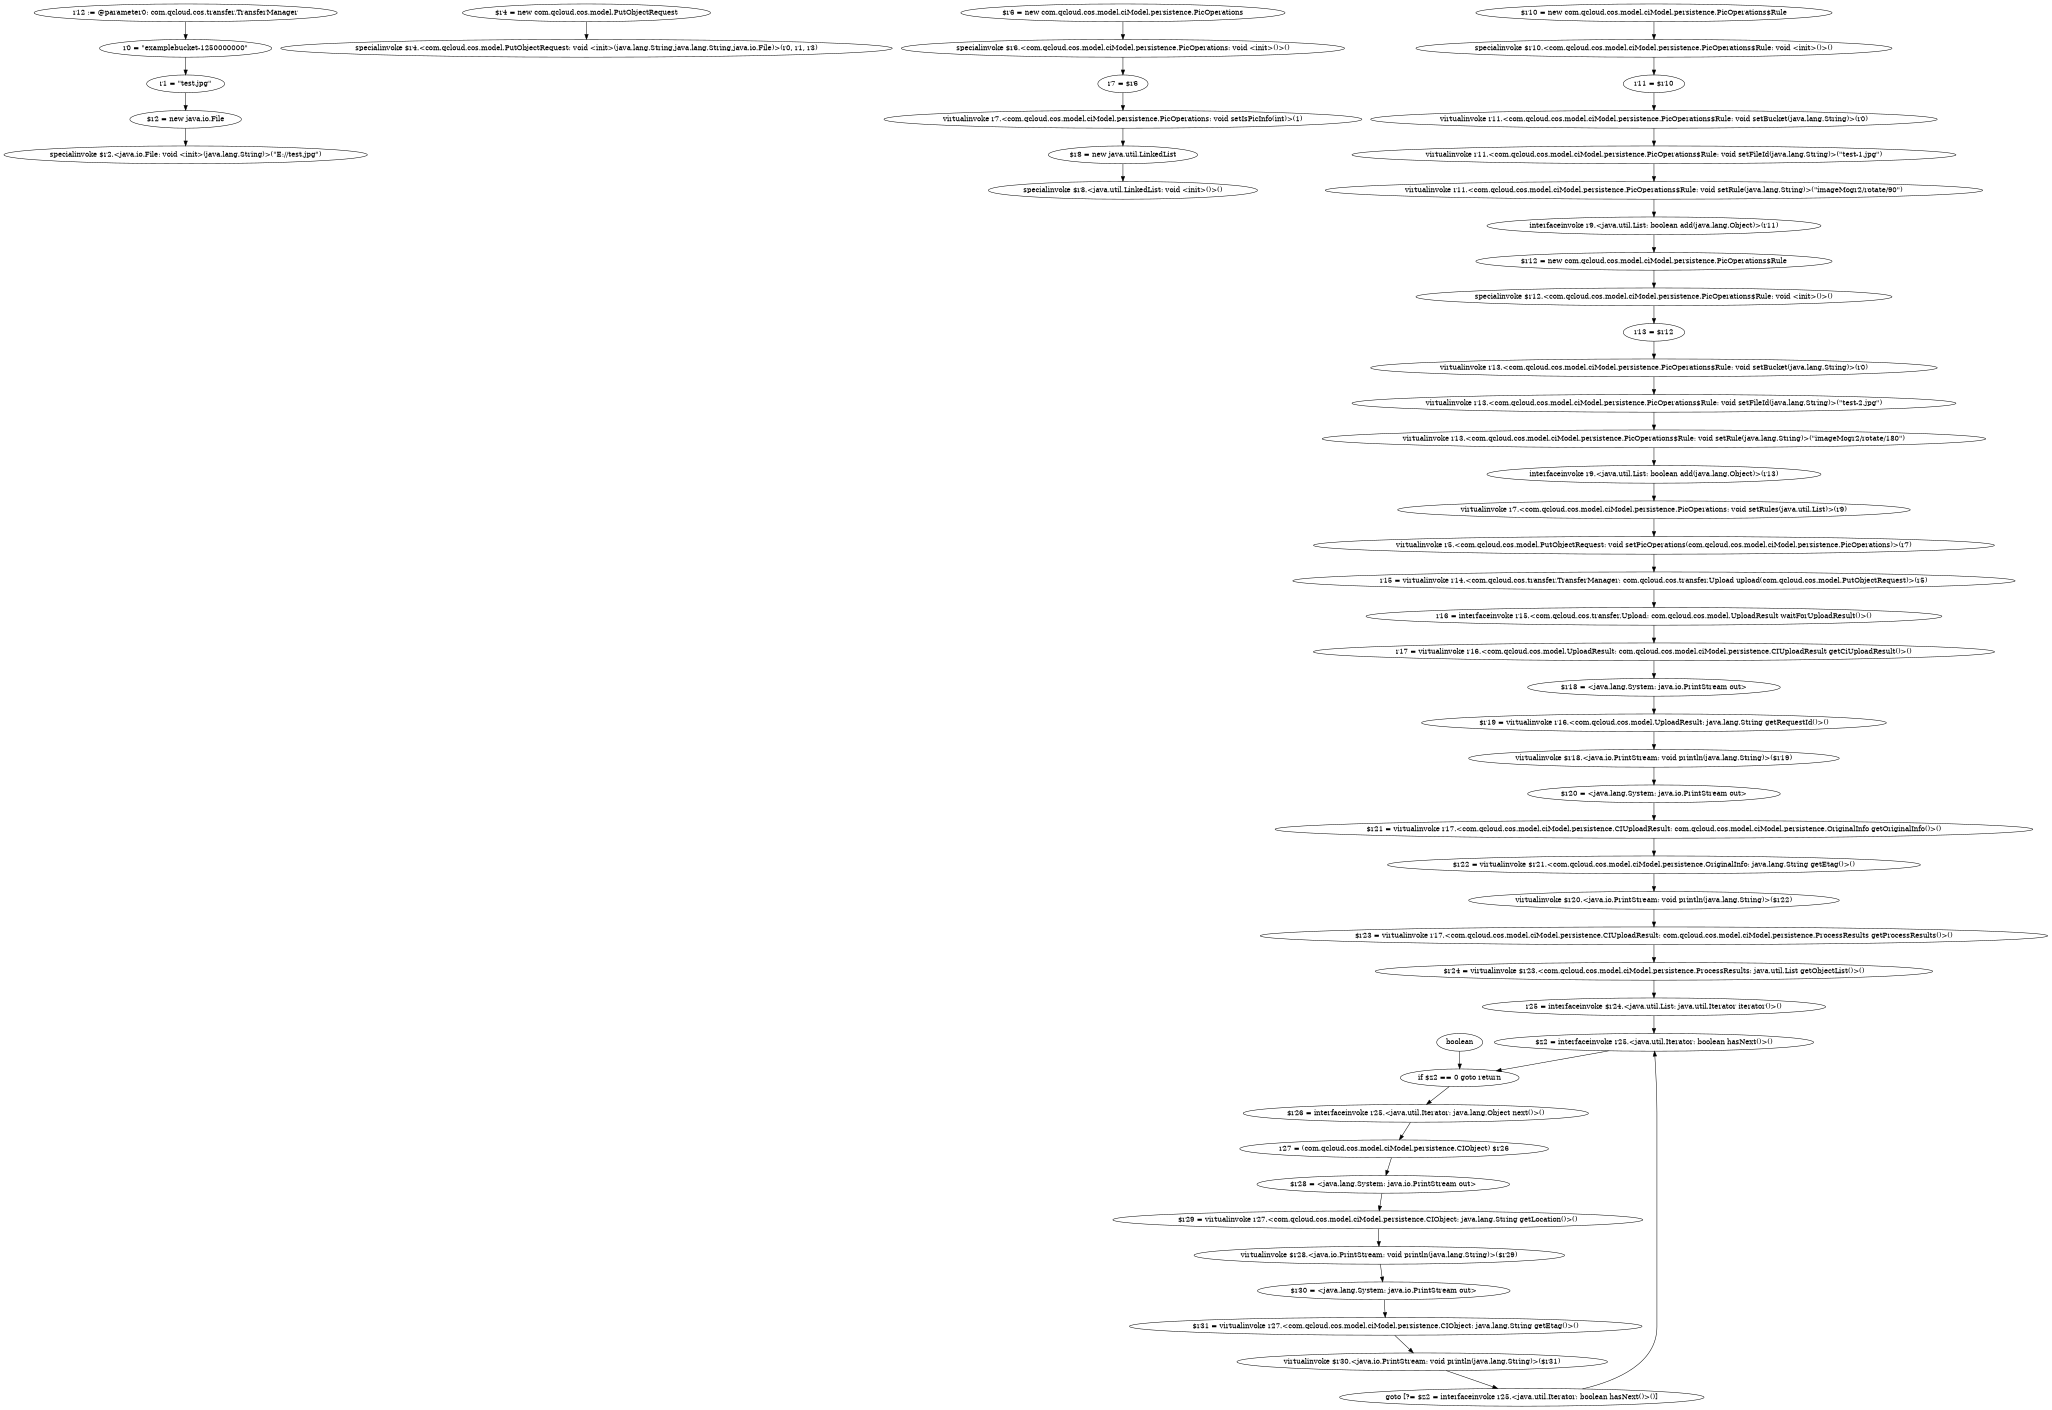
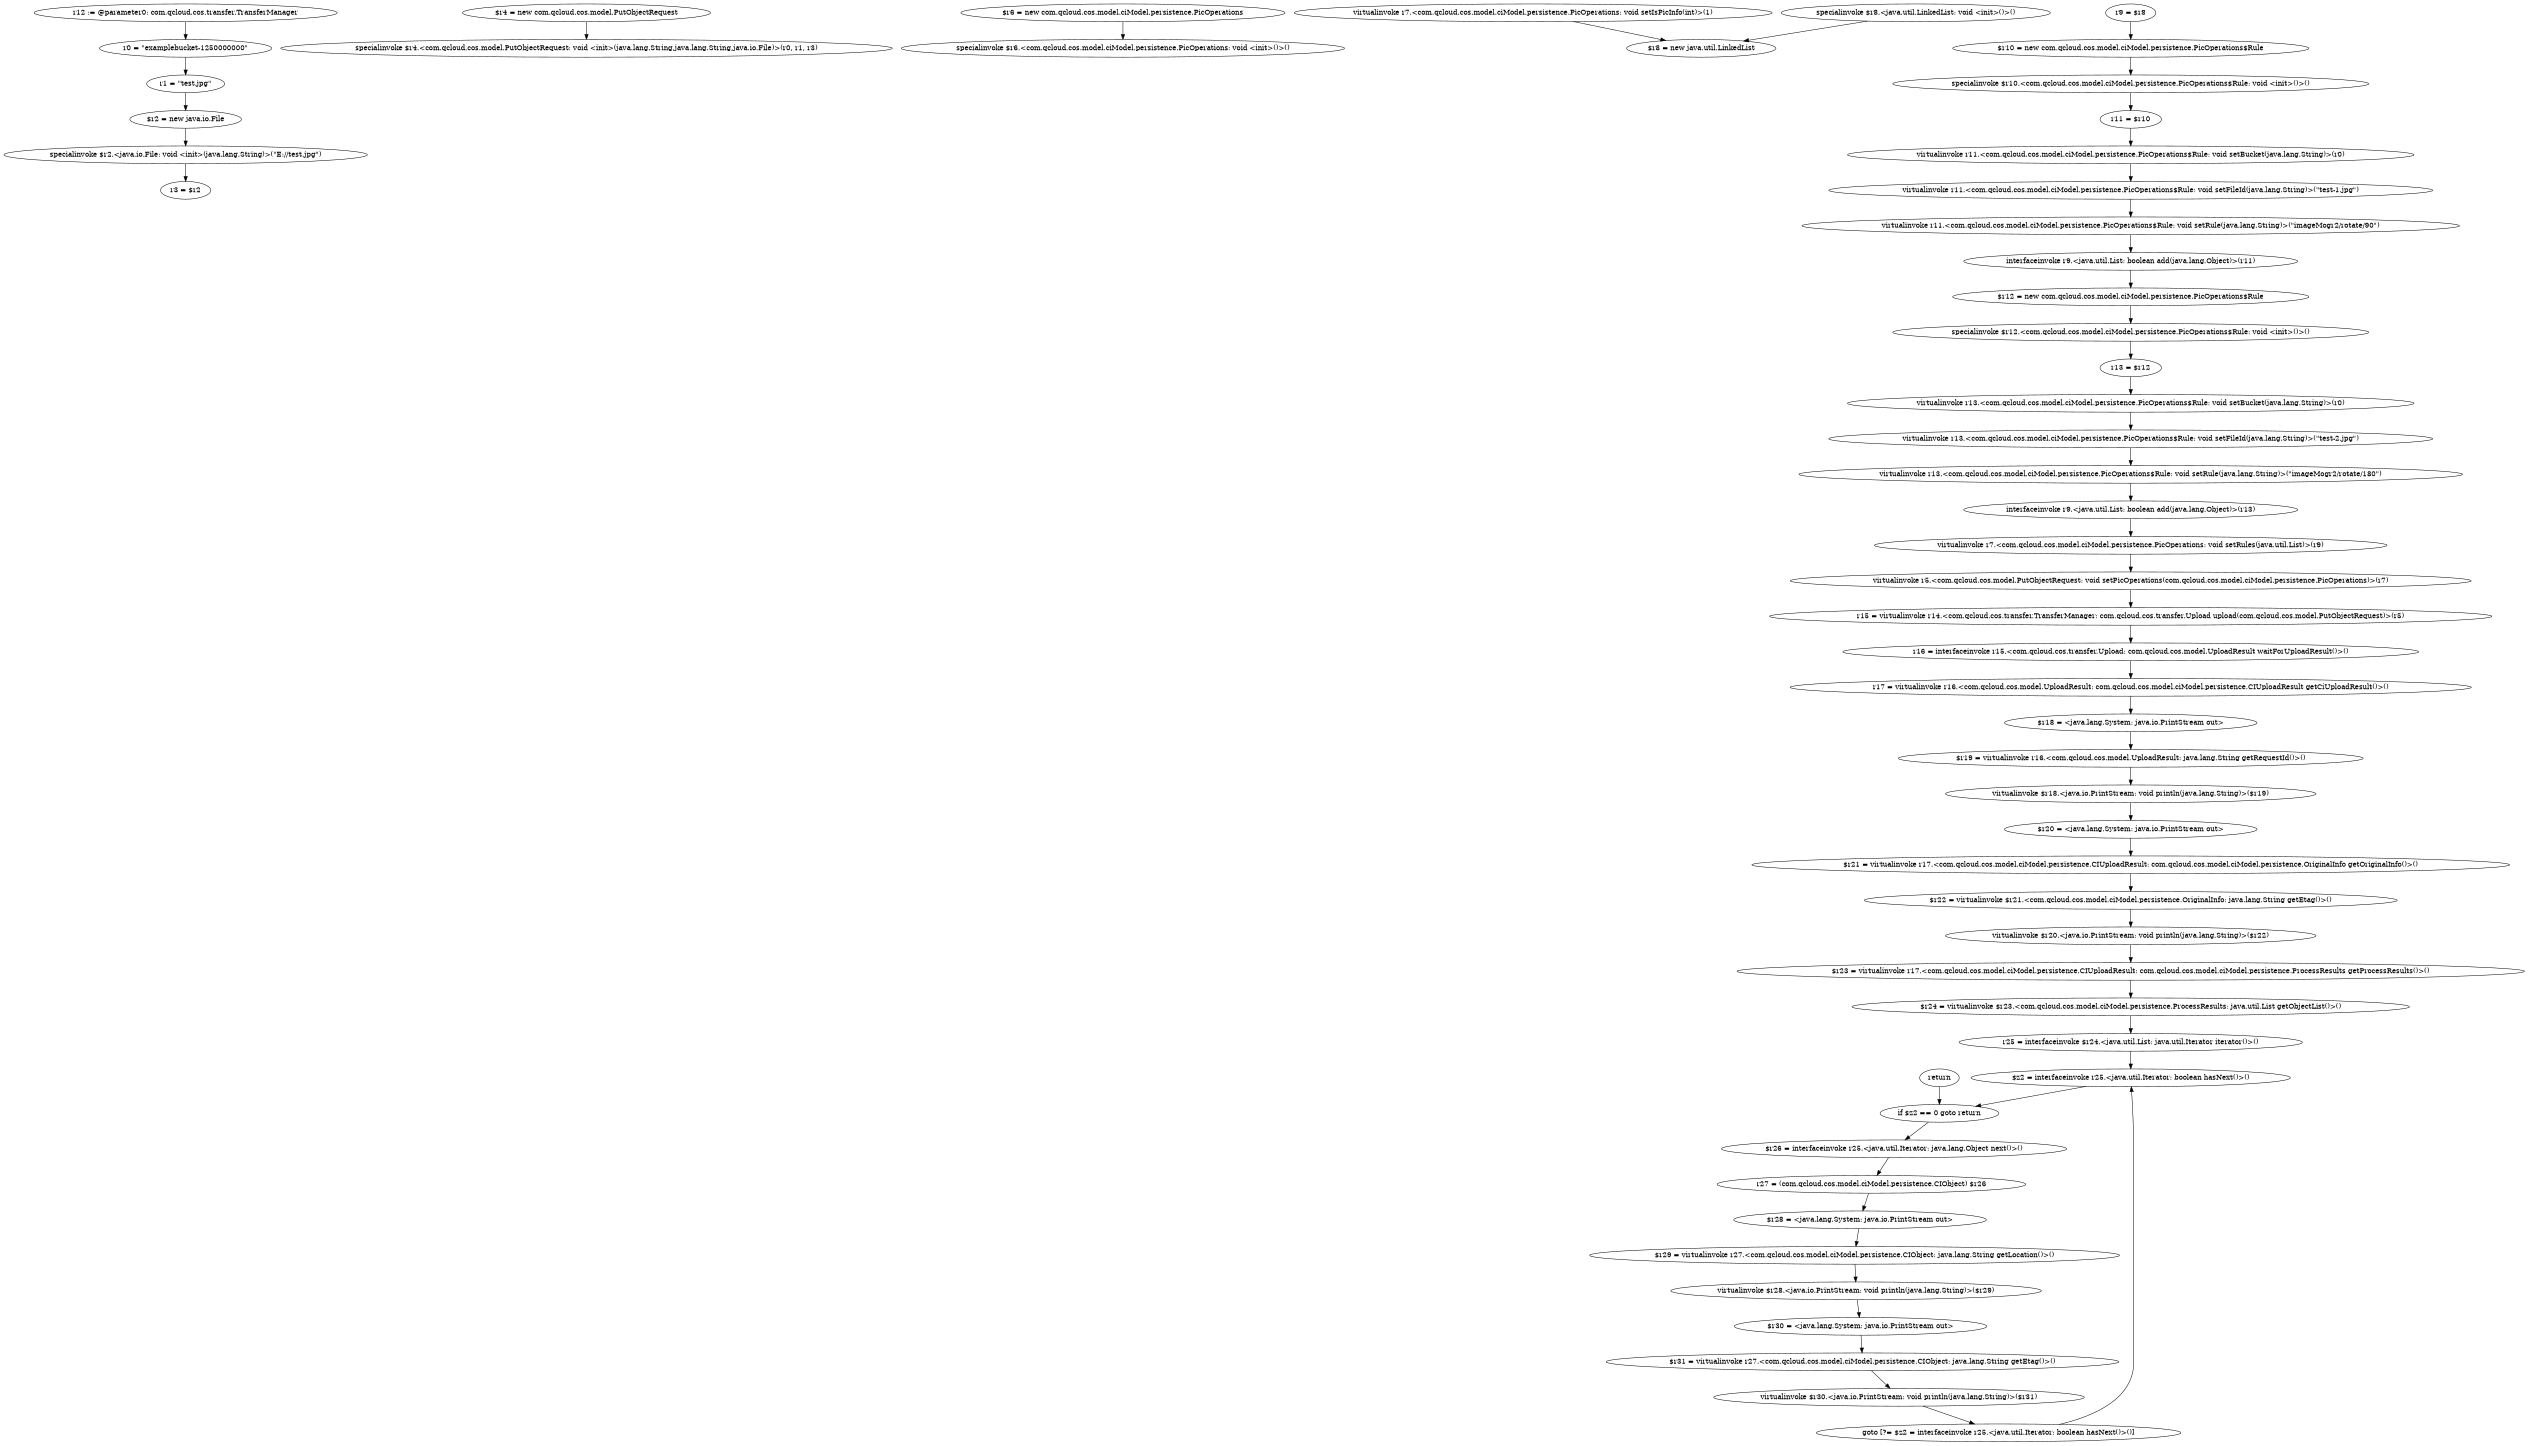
node "r9 = $r8": added
node "r7 = $r6": removed
edge "$r8 = new java.util.LinkedList" -> "specialinvoke $r8.<java.util.LinkedList: void <init>()>()": reversed
node "r3 = $r2": added
node "boolean": label "boolean" -> "return"
